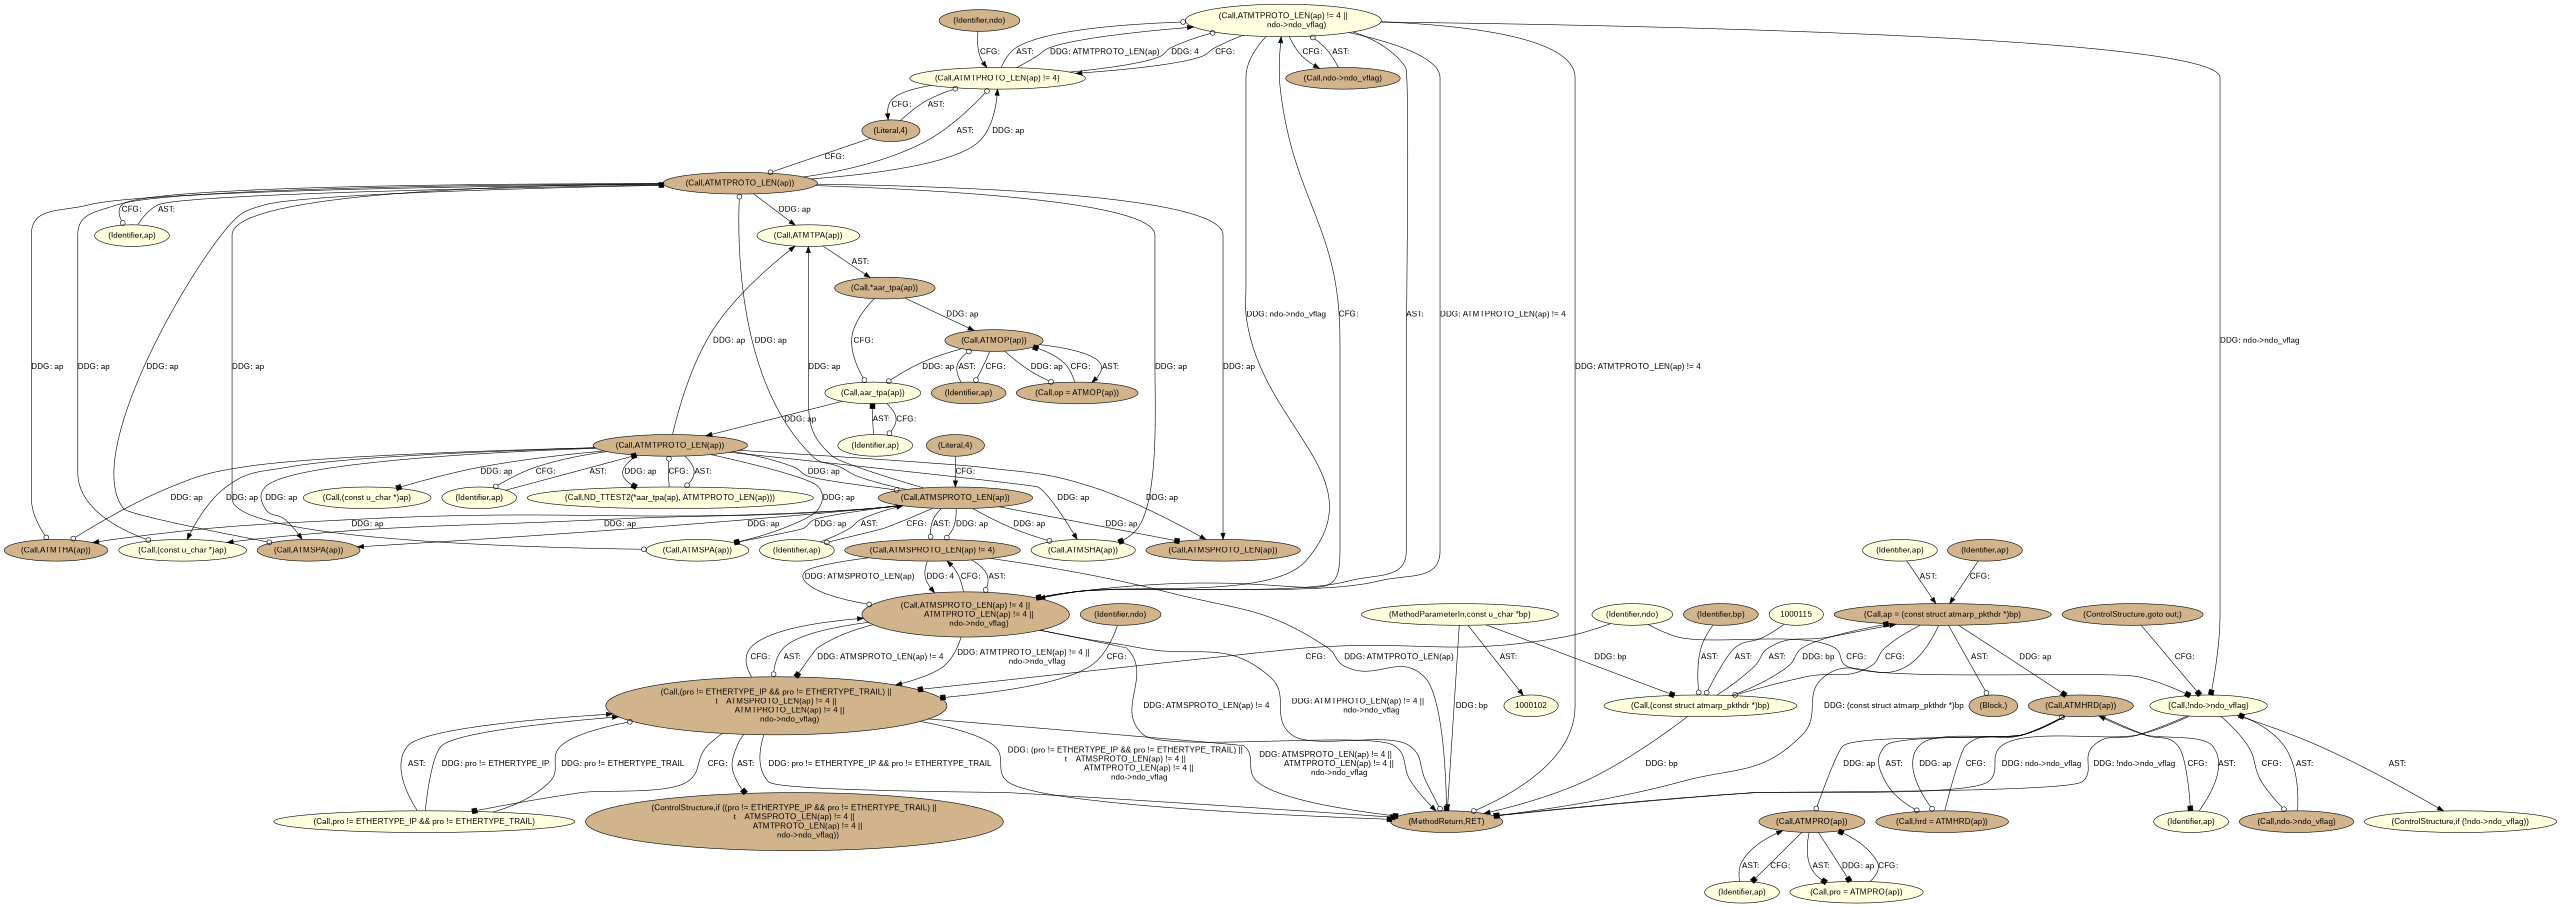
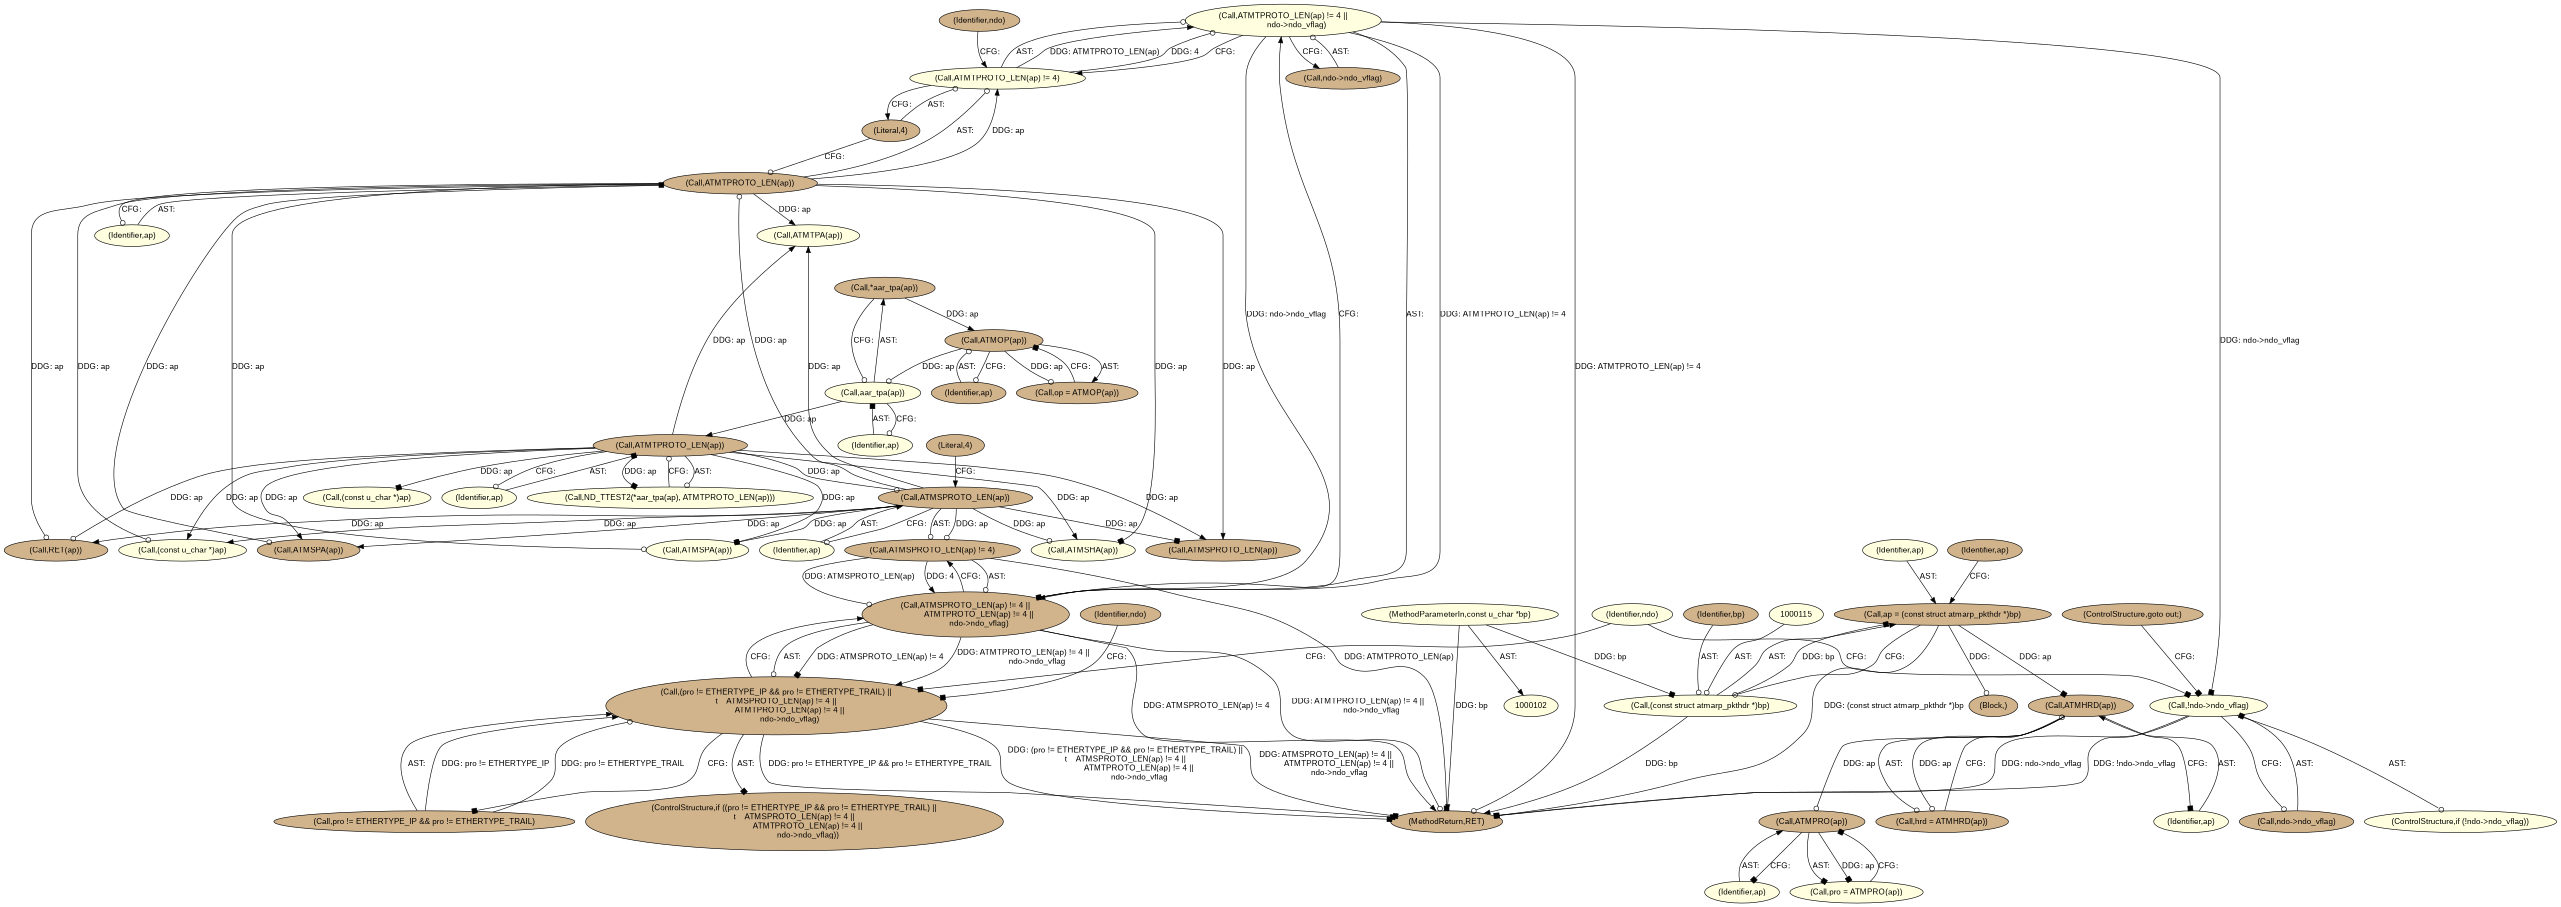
edge "(Call,ATMTPA(ap))" -> "(Call,*aar_tpa(ap))": now "(Call,aar_tpa(ap))" -> "(Call,*aar_tpa(ap))"
node "(Call,ATMTHA(ap))": label "(Call,ATMTHA(ap))" -> "(Call,RET(ap))"
edge "(Call,ap = (const struct atmarp_pkthdr *)bp)" -> "(Block,)": label "AST: " -> "DDG: "
edge "(Call,!ndo->ndo_vflag)" -> "(ControlStructure,if (!ndo->ndo_vflag))": arrowhead normal -> odot
node "(Call,pro != ETHERTYPE_IP && pro != ETHERTYPE_TRAIL)": fillcolor lightyellow -> tan
